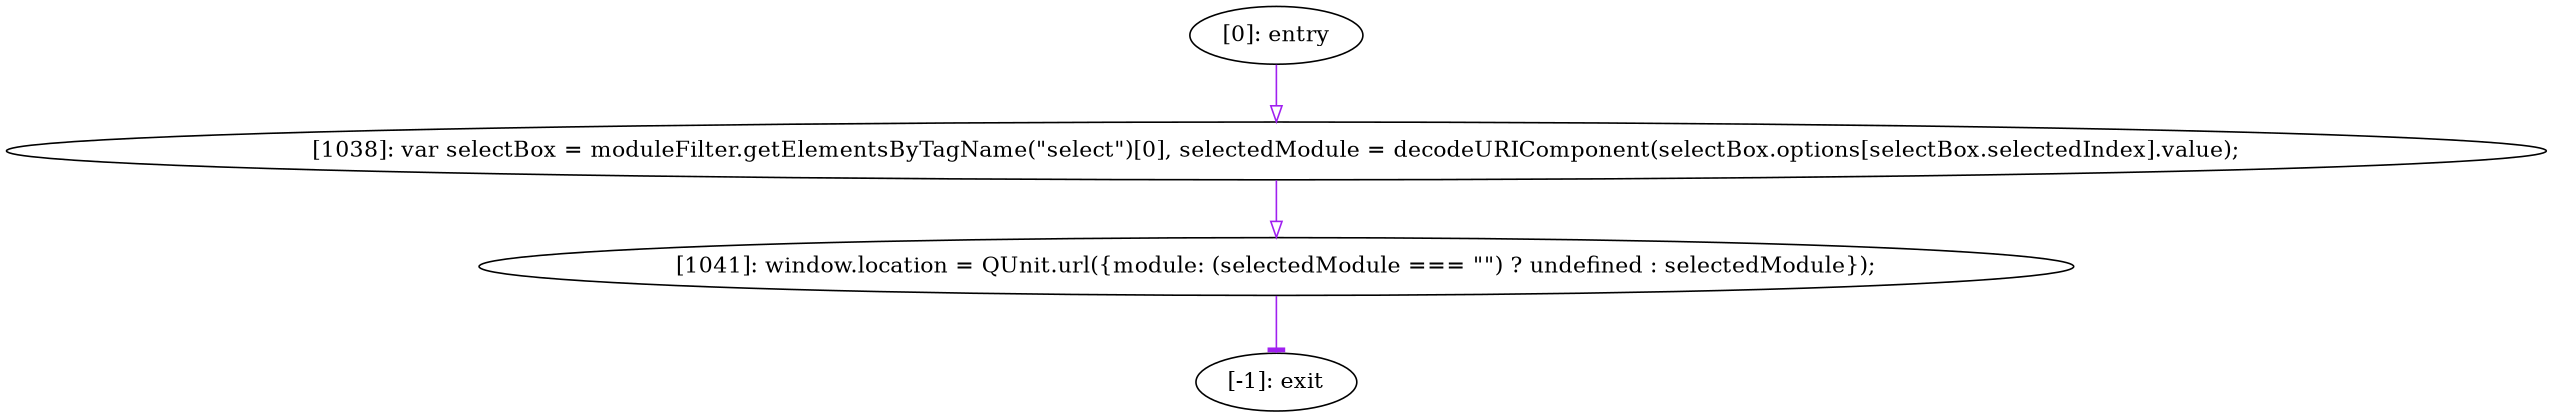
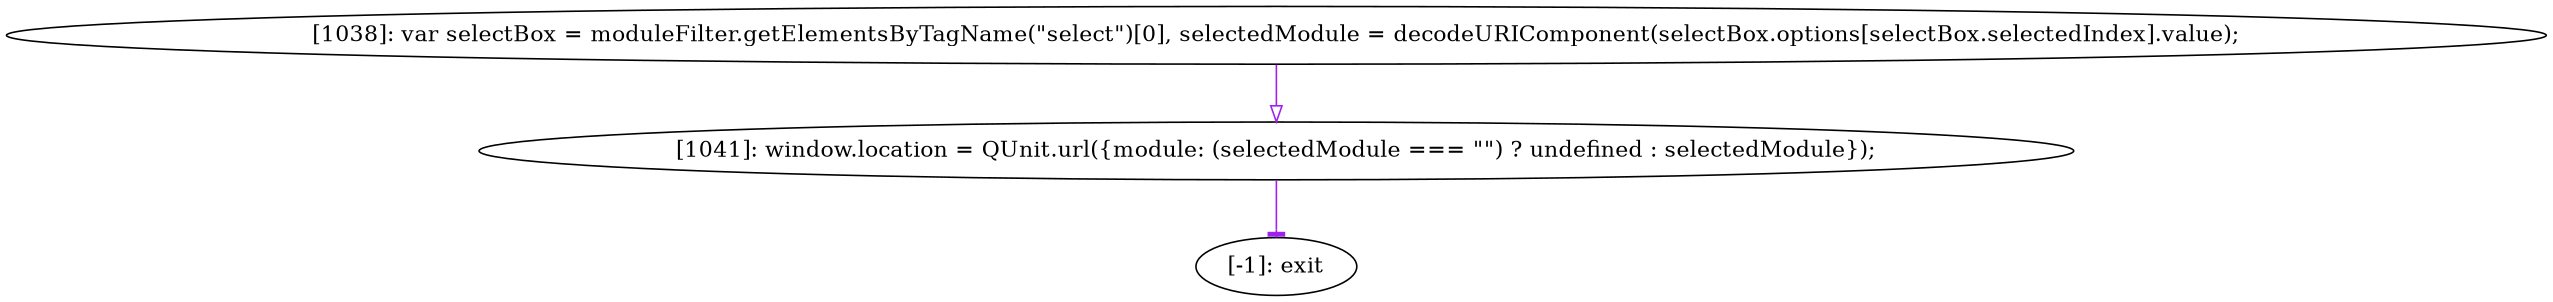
node "[0]: entry": removed
